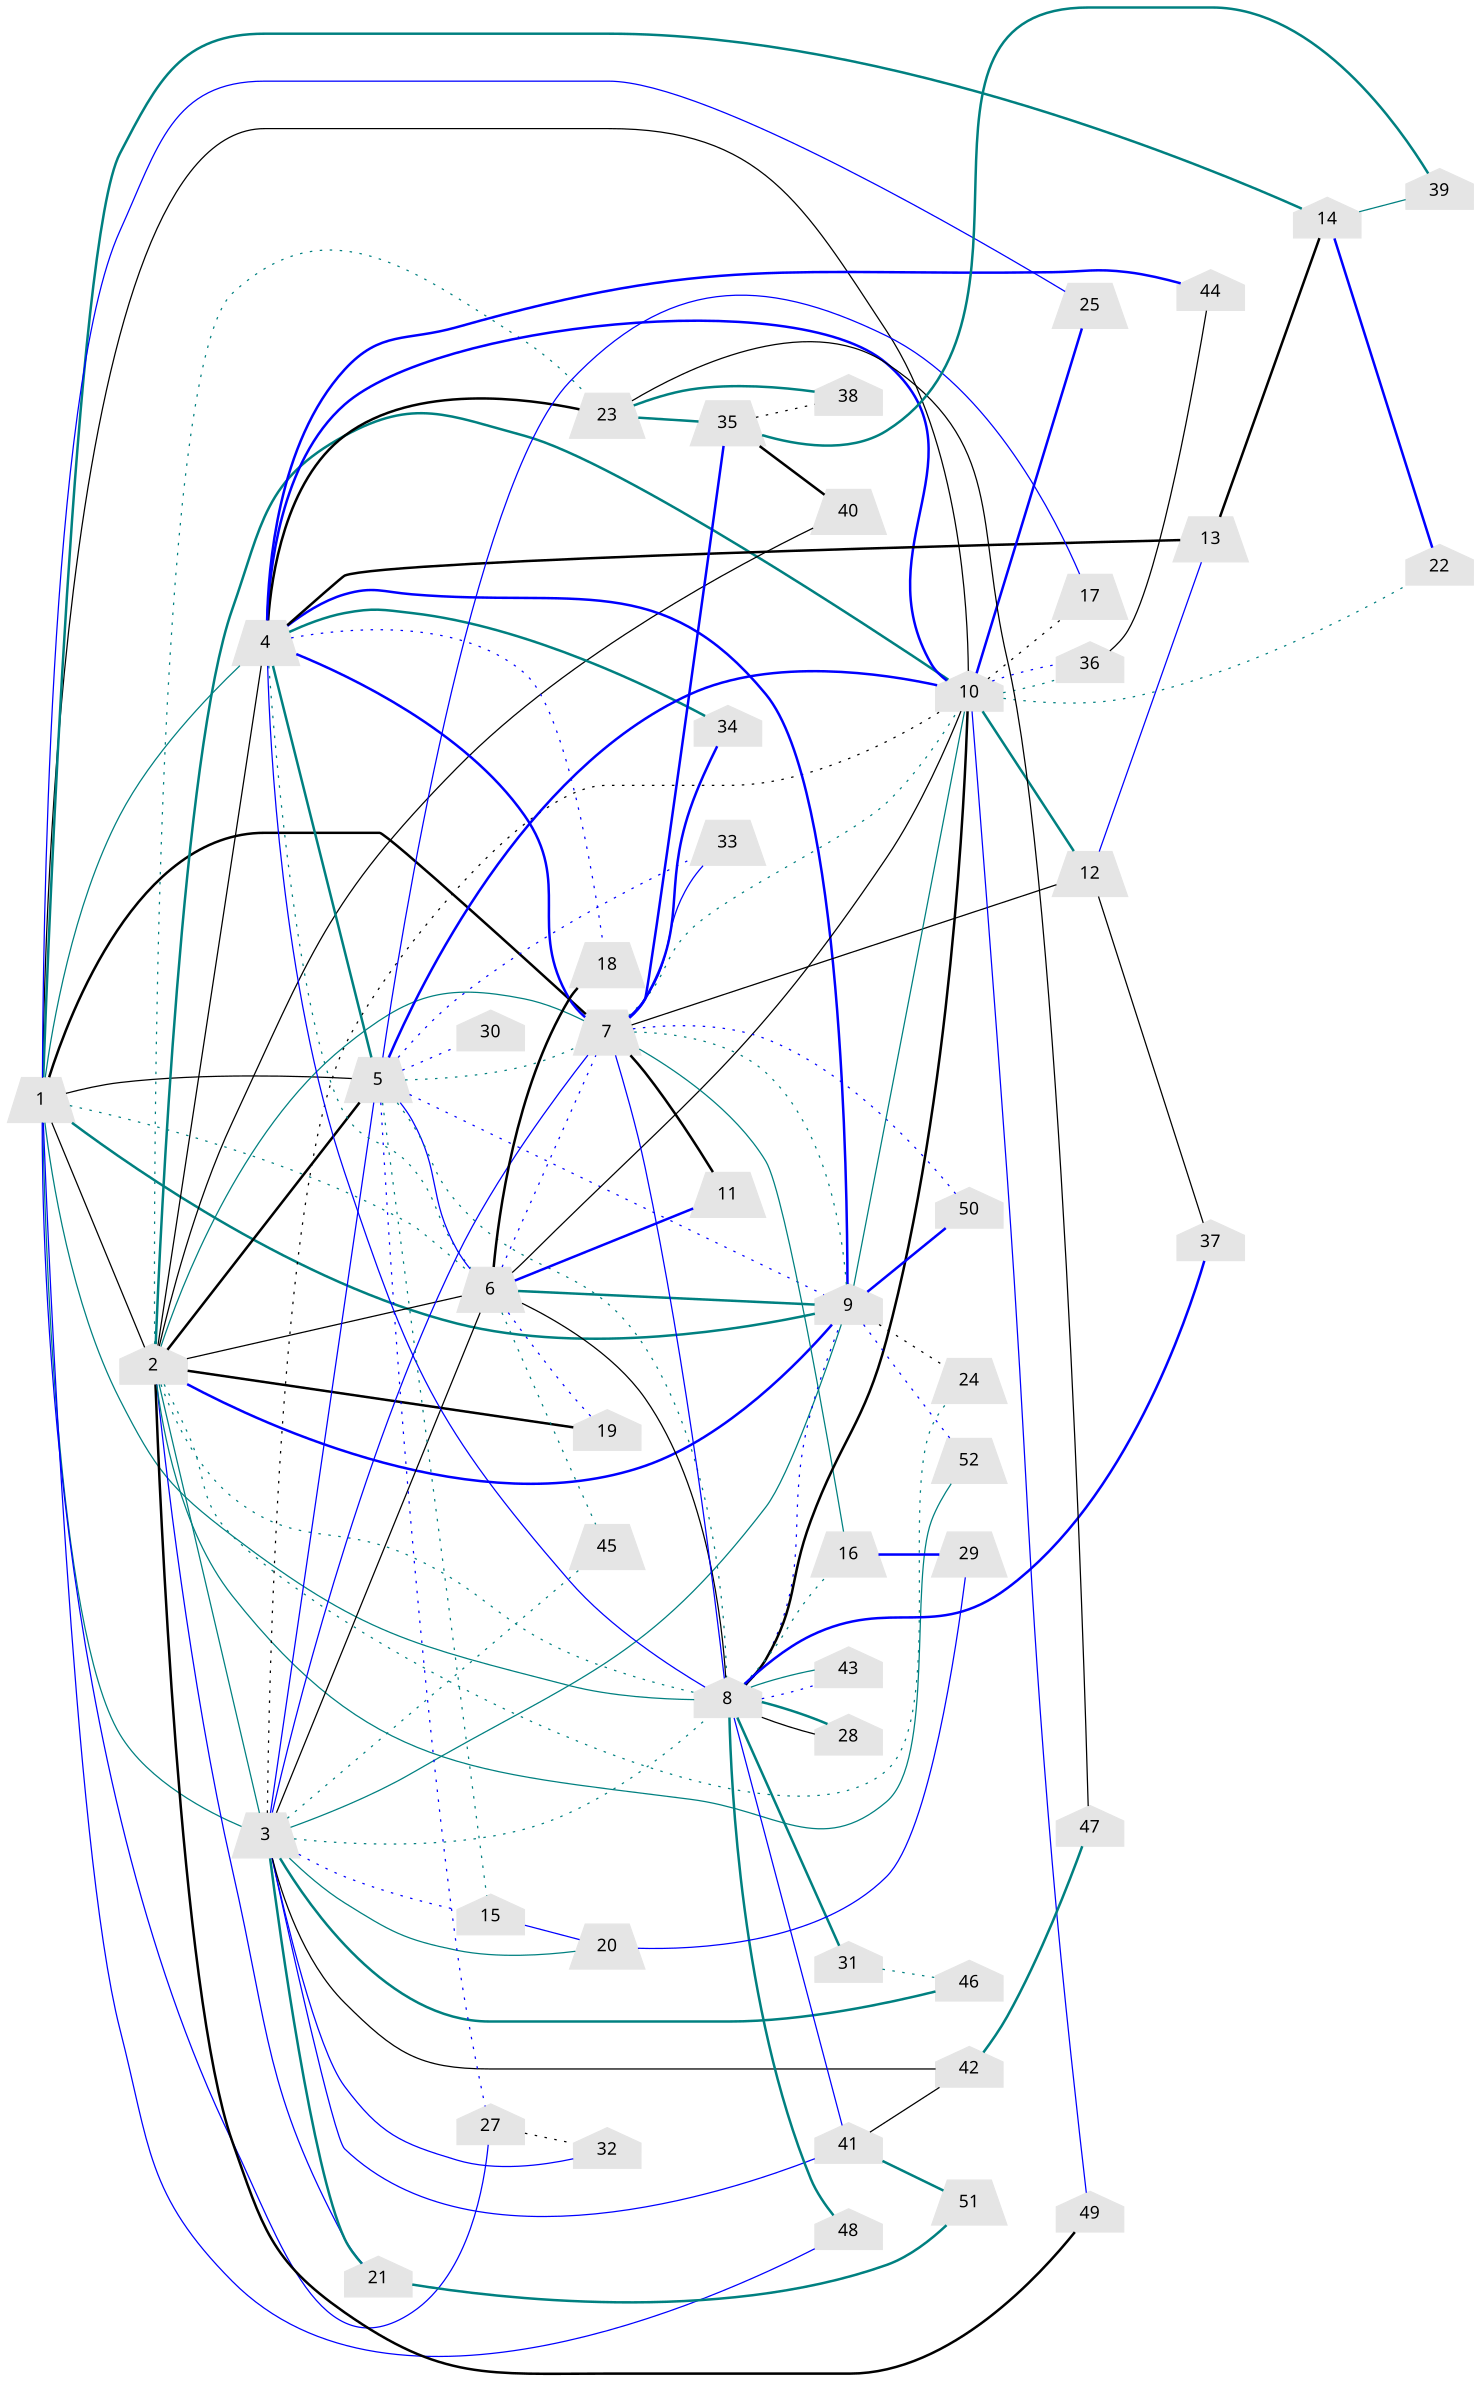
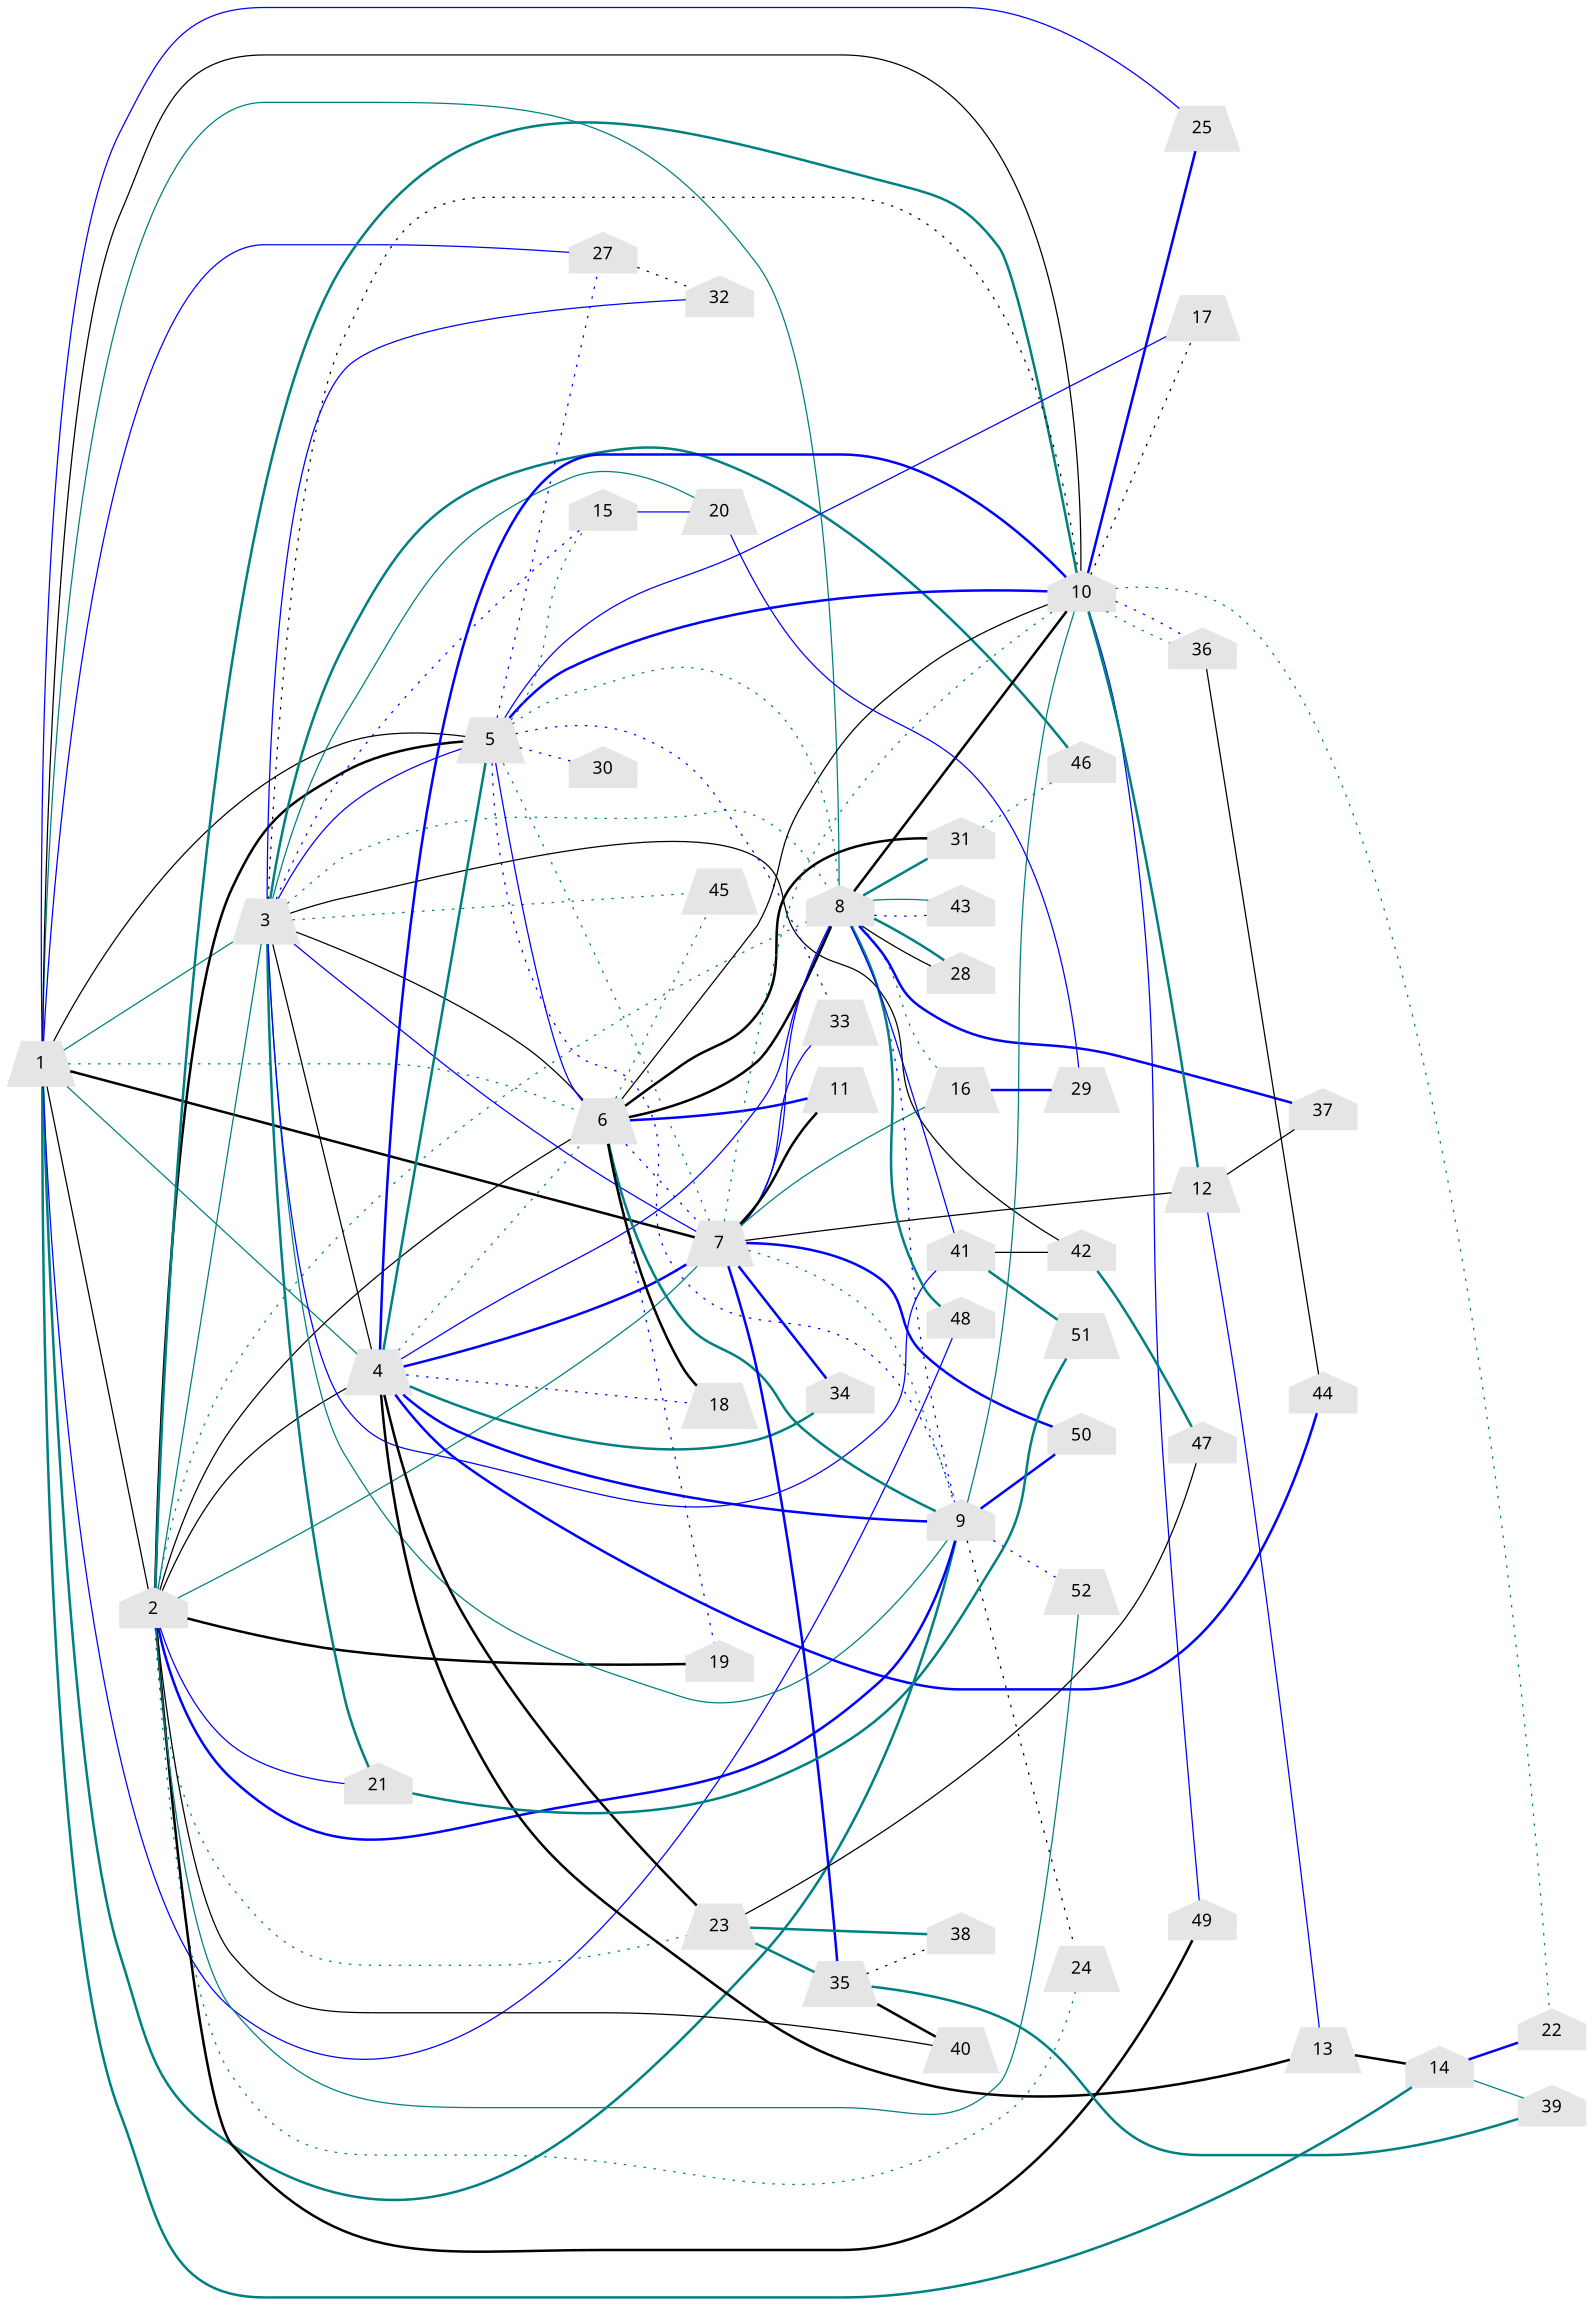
edge "31" -- "6": added
edge "7" -- "50": style dotted -> bold
edge "3" -- "4": added
edge "6" -- "8": style solid -> bold
